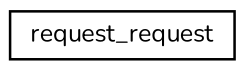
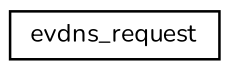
node "request_request": label "request_request" -> "evdns_request"
